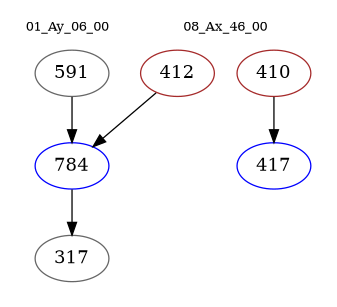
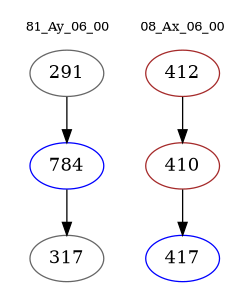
cluster "01_Ay_06_00": label "01_Ay_06_00" -> "81_Ay_06_00"
cluster "08_Ax_46_00": label "08_Ax_46_00" -> "08_Ax_06_00"
node "591": label "591" -> "291"
edge "412" -> "784": now "412" -> "410"
